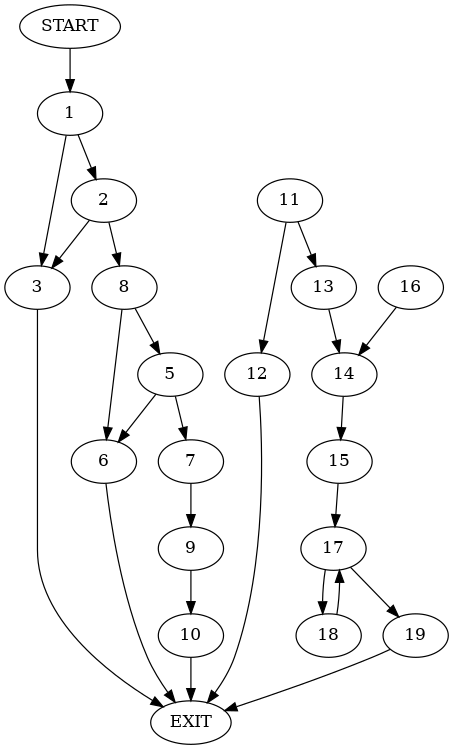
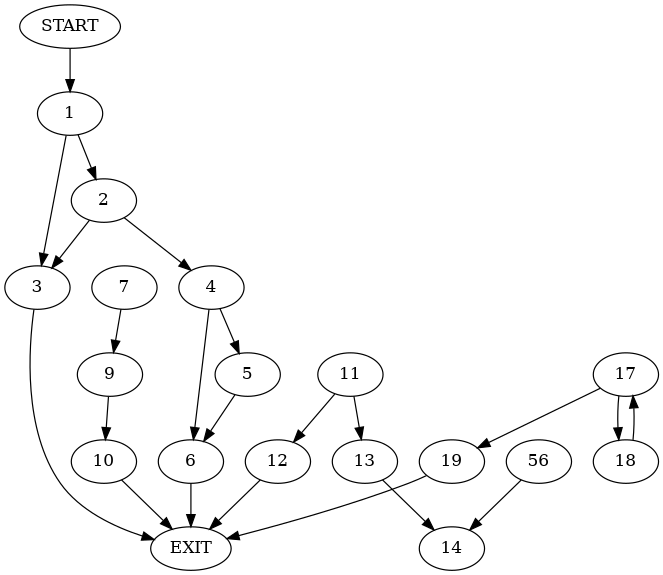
node "8": label "8" -> "4"
node "16": label "16" -> "56"
edge "5" -> "7": removed
node "15": removed
